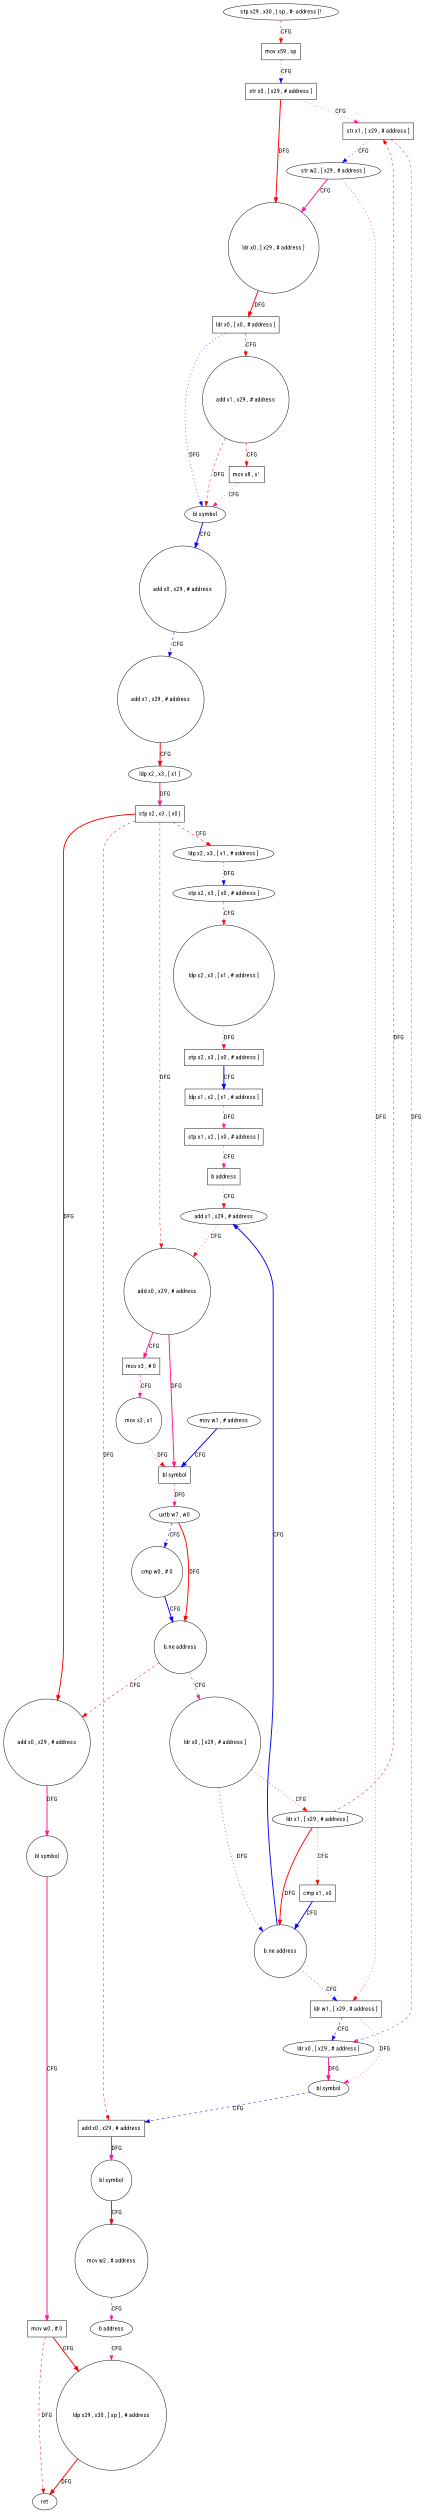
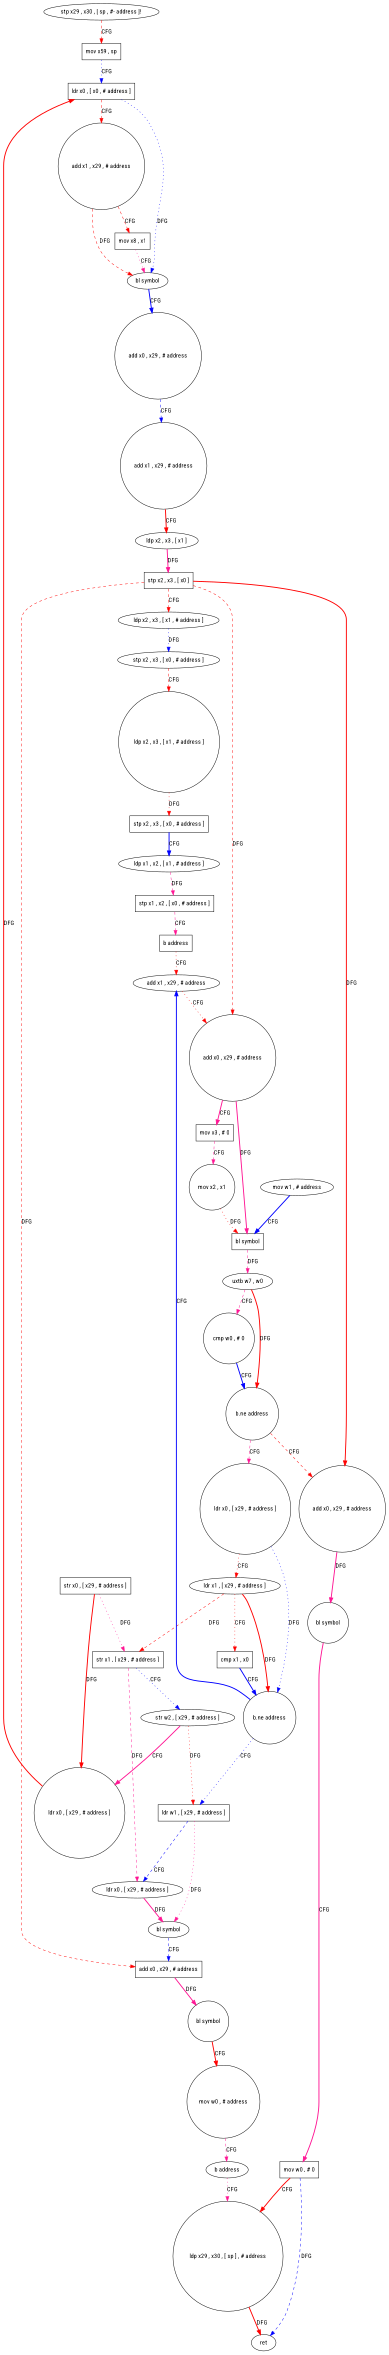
edge "mov x59 , sp" -> "str x0 , [ x29 , # address ]": now "mov x59 , sp" -> "ldr x0 , [ x0 , # address ]"
edge "str x0 , [ x29 , # address ]" -> "str x1 , [ x29 , # address ]": label "CFG" -> "DFG"
node "ldp x1 , x2 , [ x1 , # address ]": shape box -> ellipse
edge "uxtb w7 , w0" -> "cmp w0 , # 0": color blue -> deeppink
node "mov w2 , # address": label "mov w2 , # address" -> "mov w0 , # address"
edge "mov w0 , # 0" -> "ret": color red -> blue
